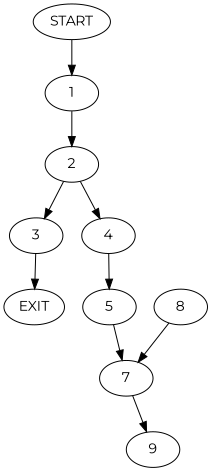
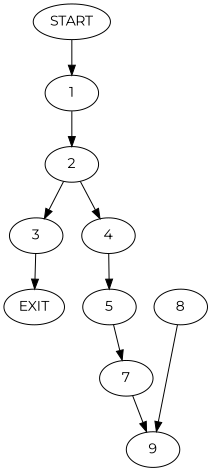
edge "8" -> "7": now "8" -> "9"
